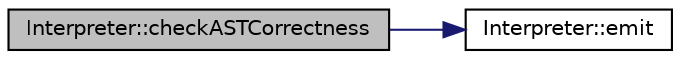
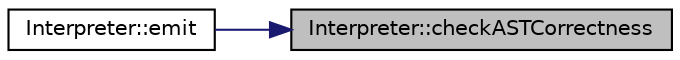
edge "Interpreter::checkASTCorrectness" -> "Interpreter::emit": reversed
